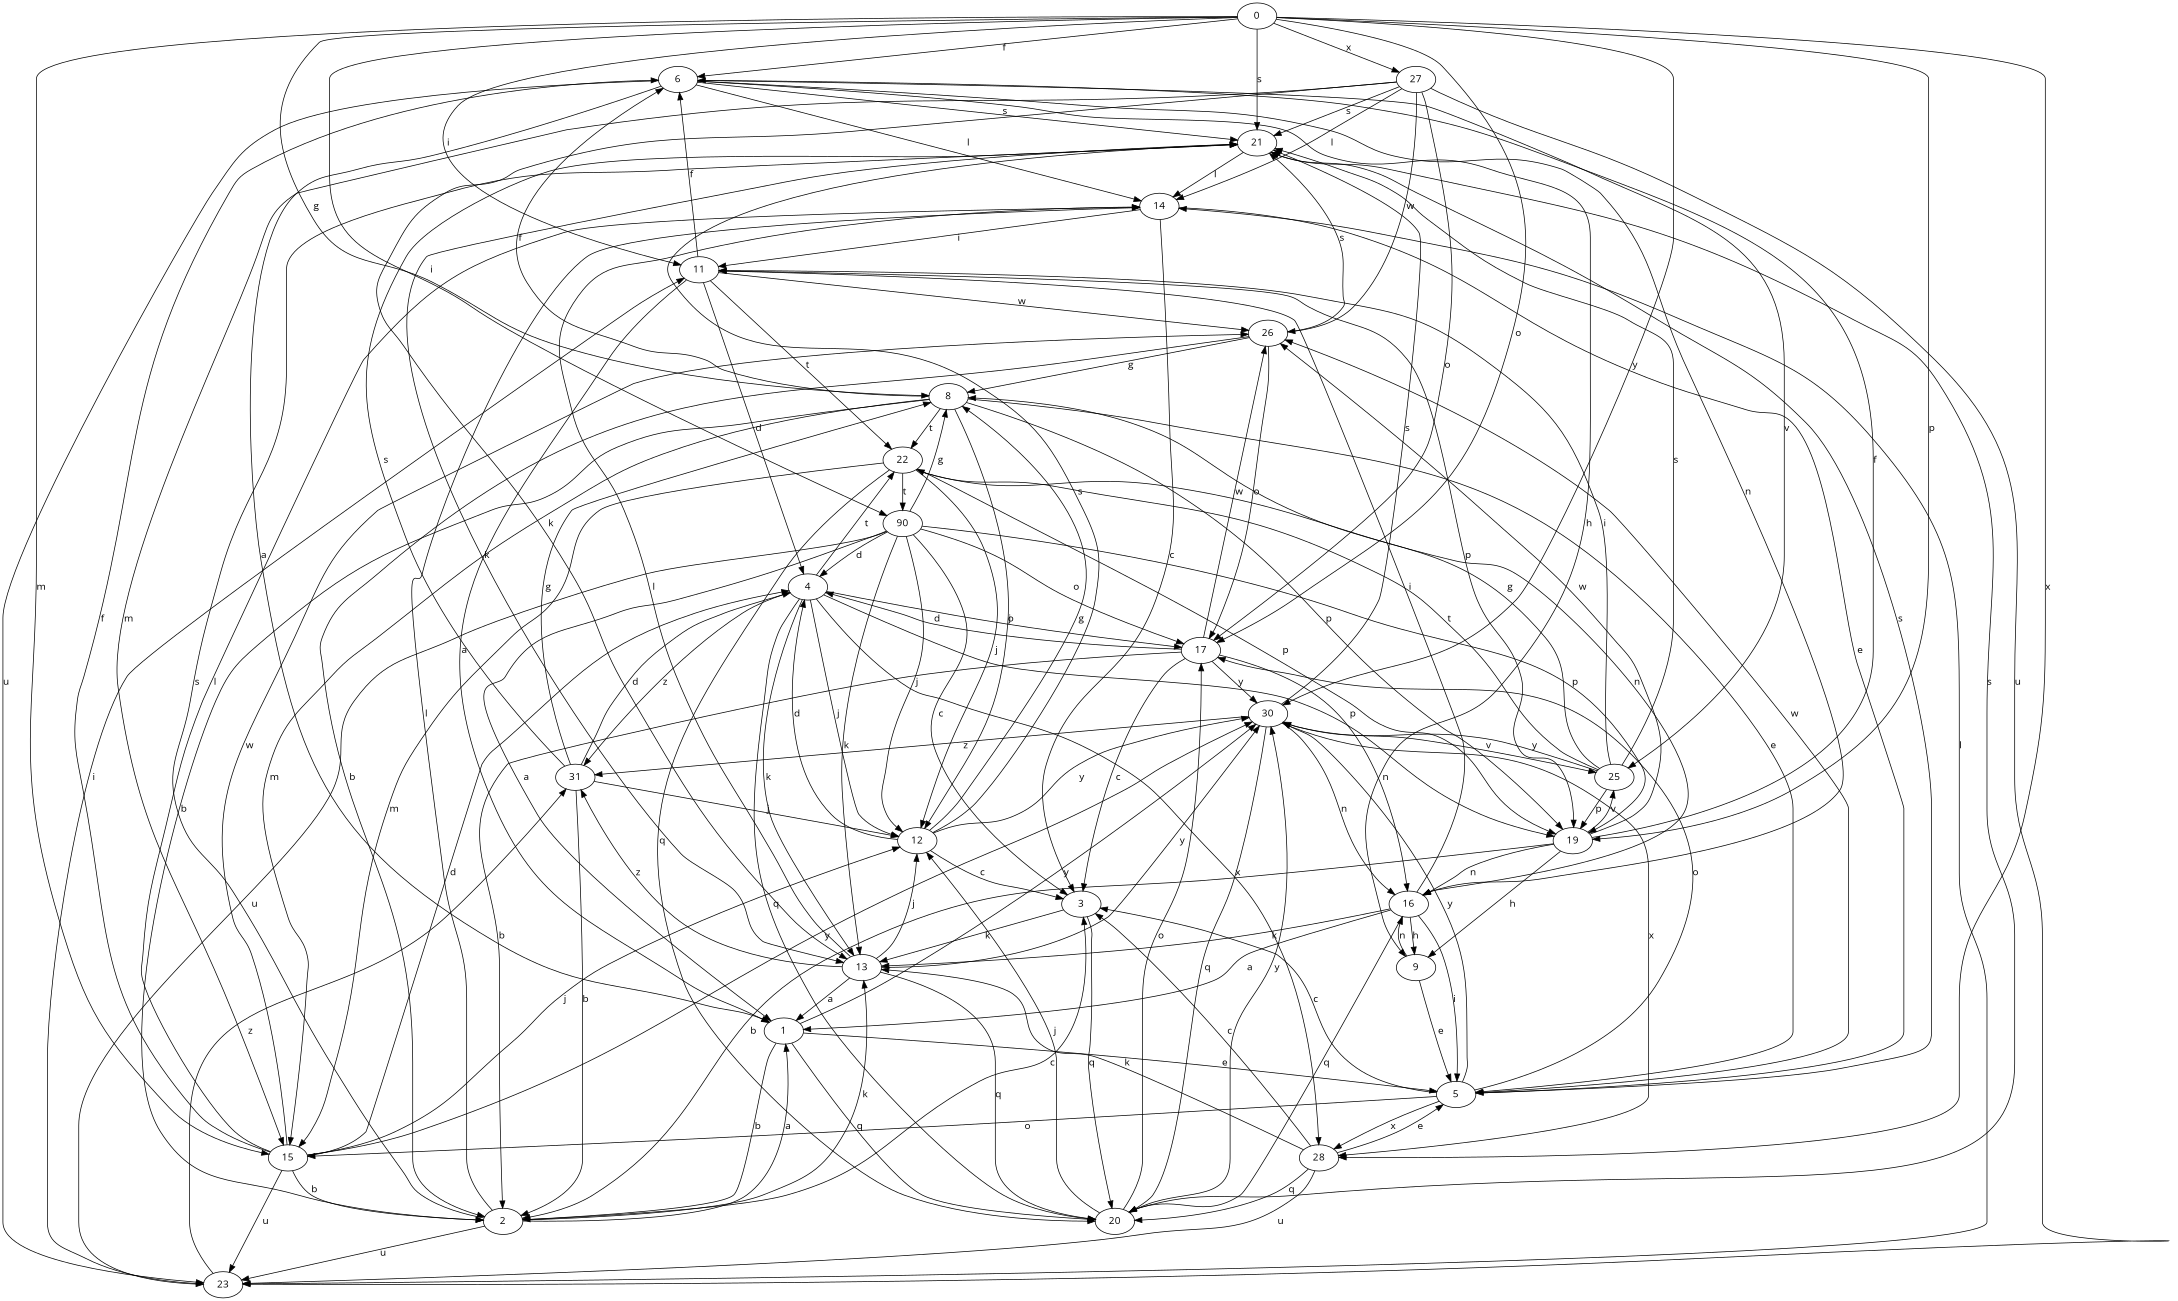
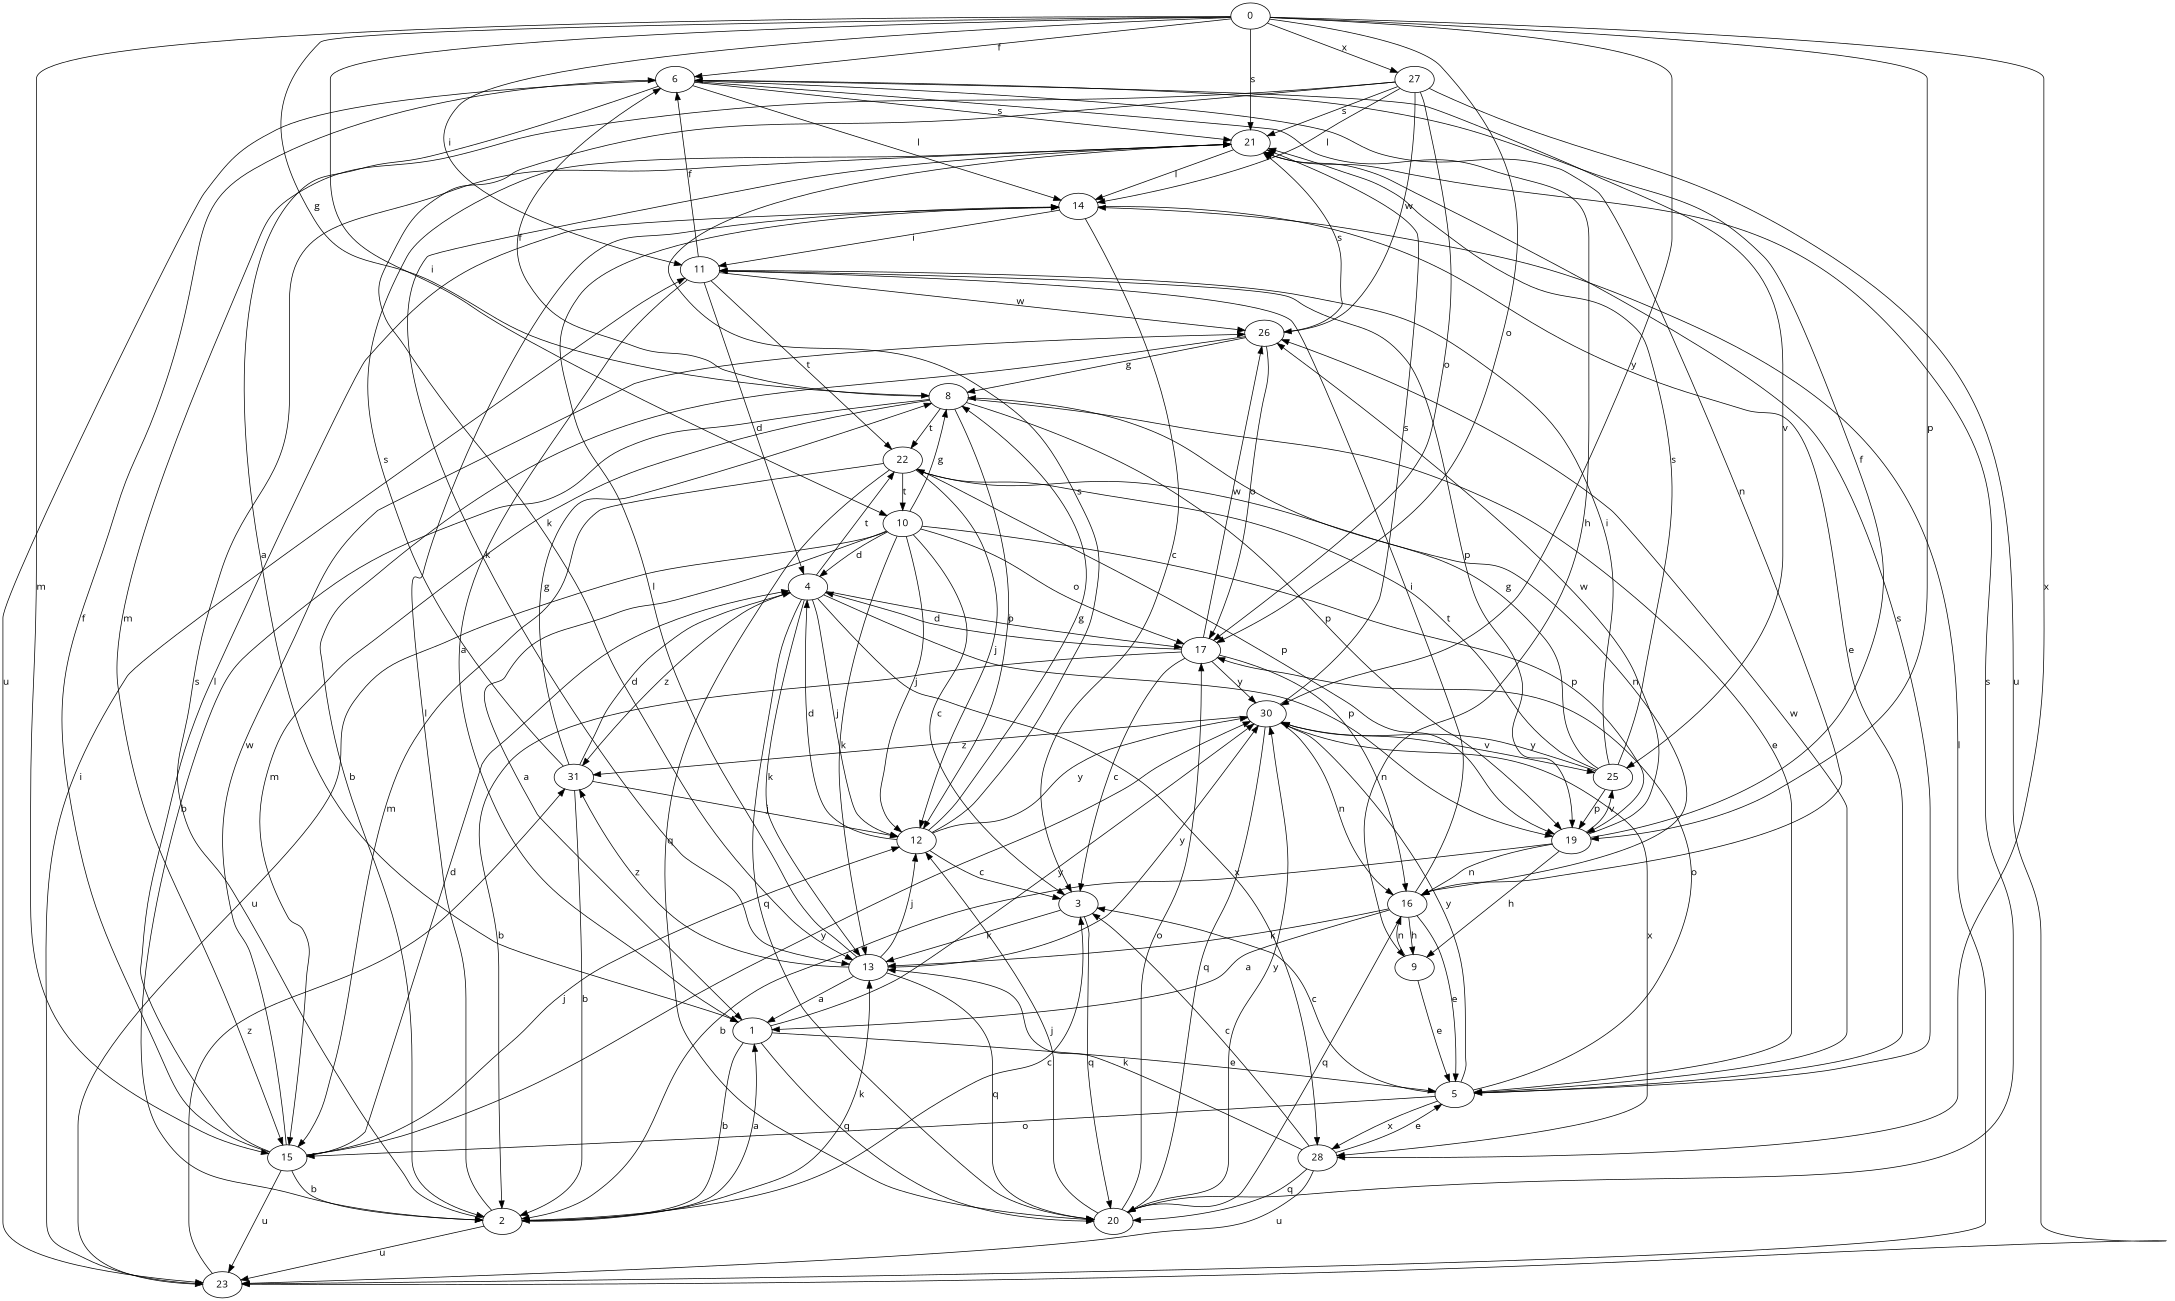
node "90": label "90" -> "10"
edge "16" -> "5": label "i" -> "e"
